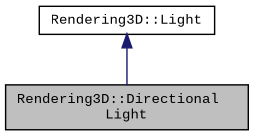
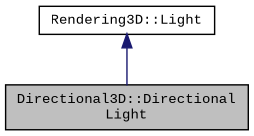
node "Rendering3D::Directional Light": label "Rendering3D::Directional Light" -> "Directional3D::Directional Light"
